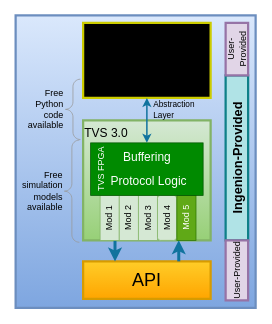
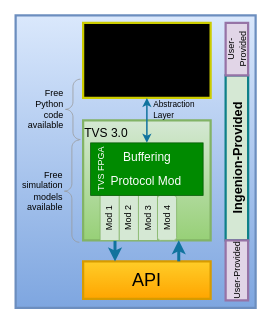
node "Ingenion-Provided": fillcolor #b0e3e6 -> #d5e8d4
node "Protocol Logic": label "Protocol Logic" -> "Protocol Mod"
node "Mod 5": removed
